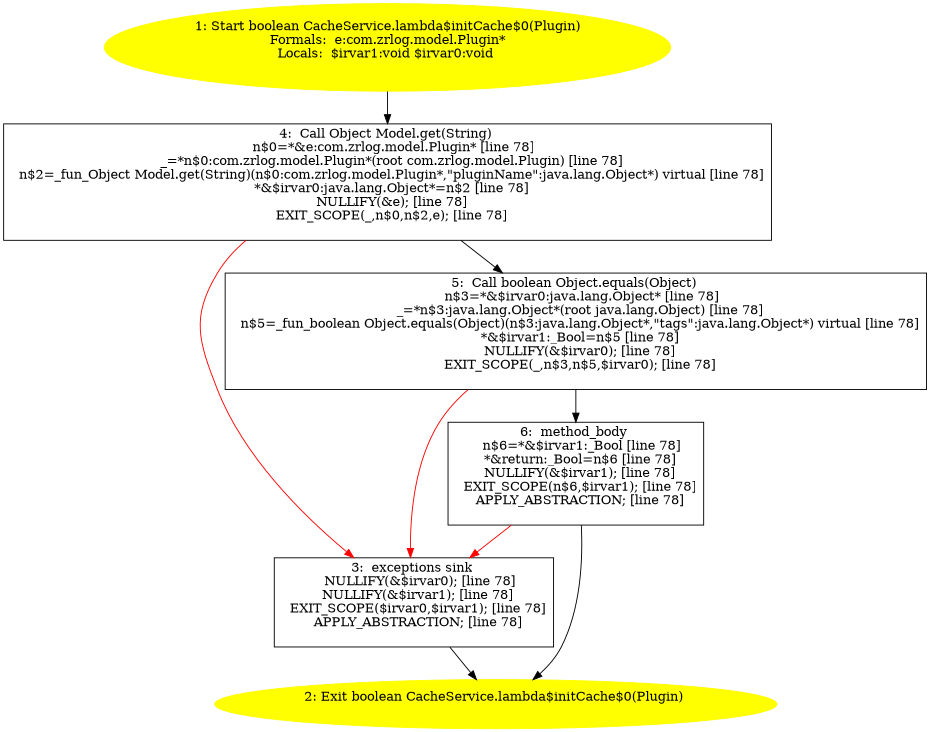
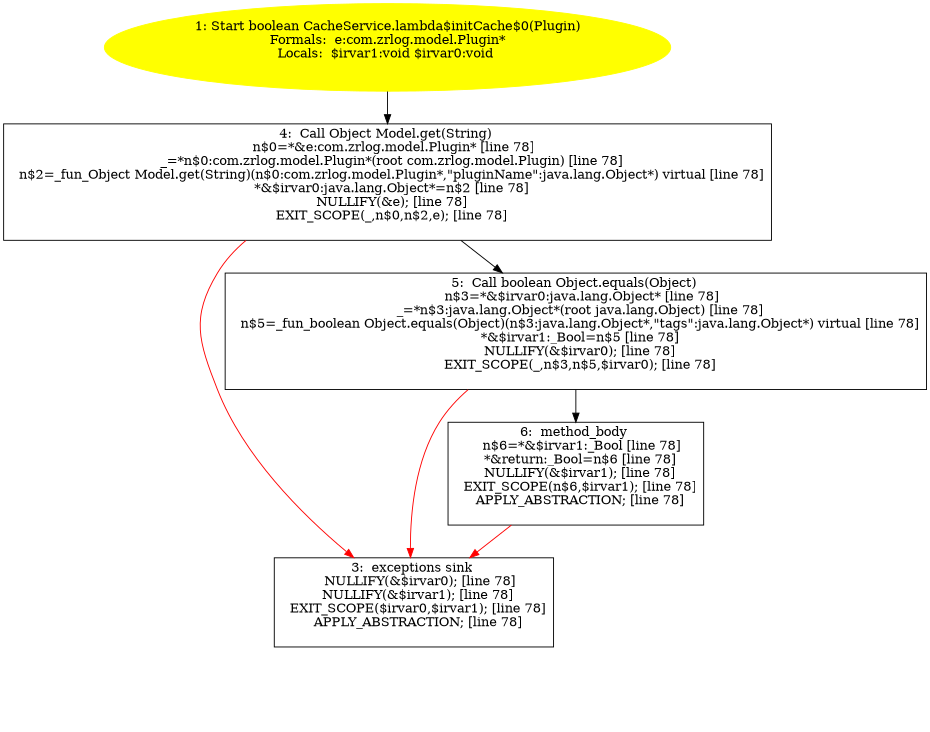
node "2: Exit boolean CacheService.lambda$initCache$0(Plugin)": removed
